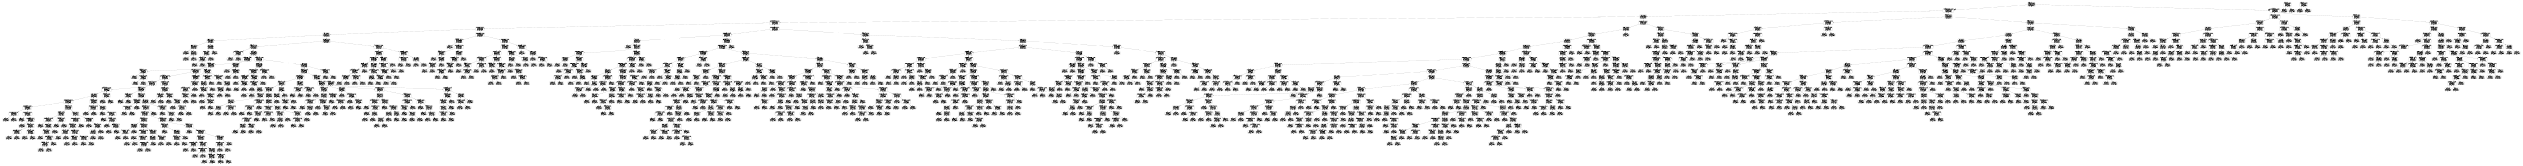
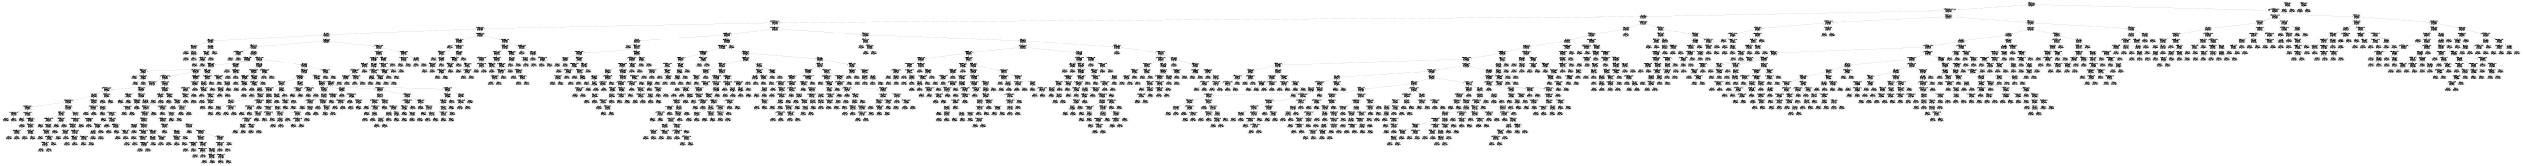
node "Achievements <= 0.7 mse = 342.9 samples = 6 value = 810.0": removed
